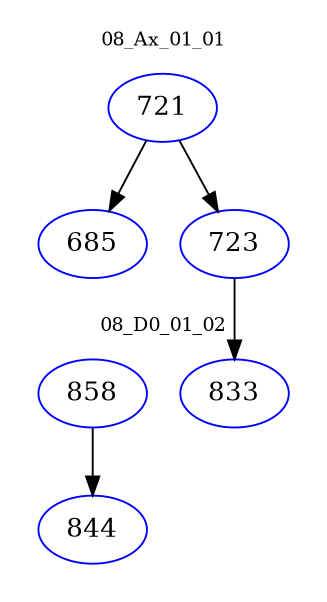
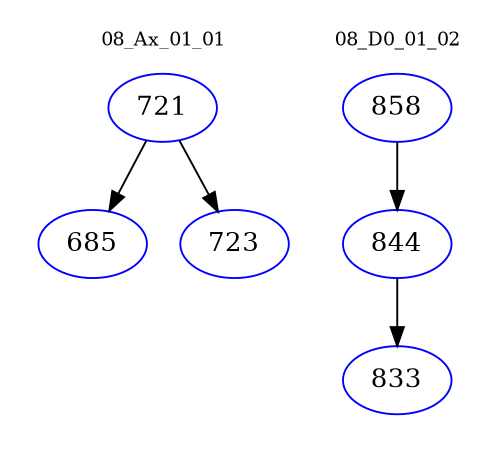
edge "723" -> "833": now "844" -> "833"
